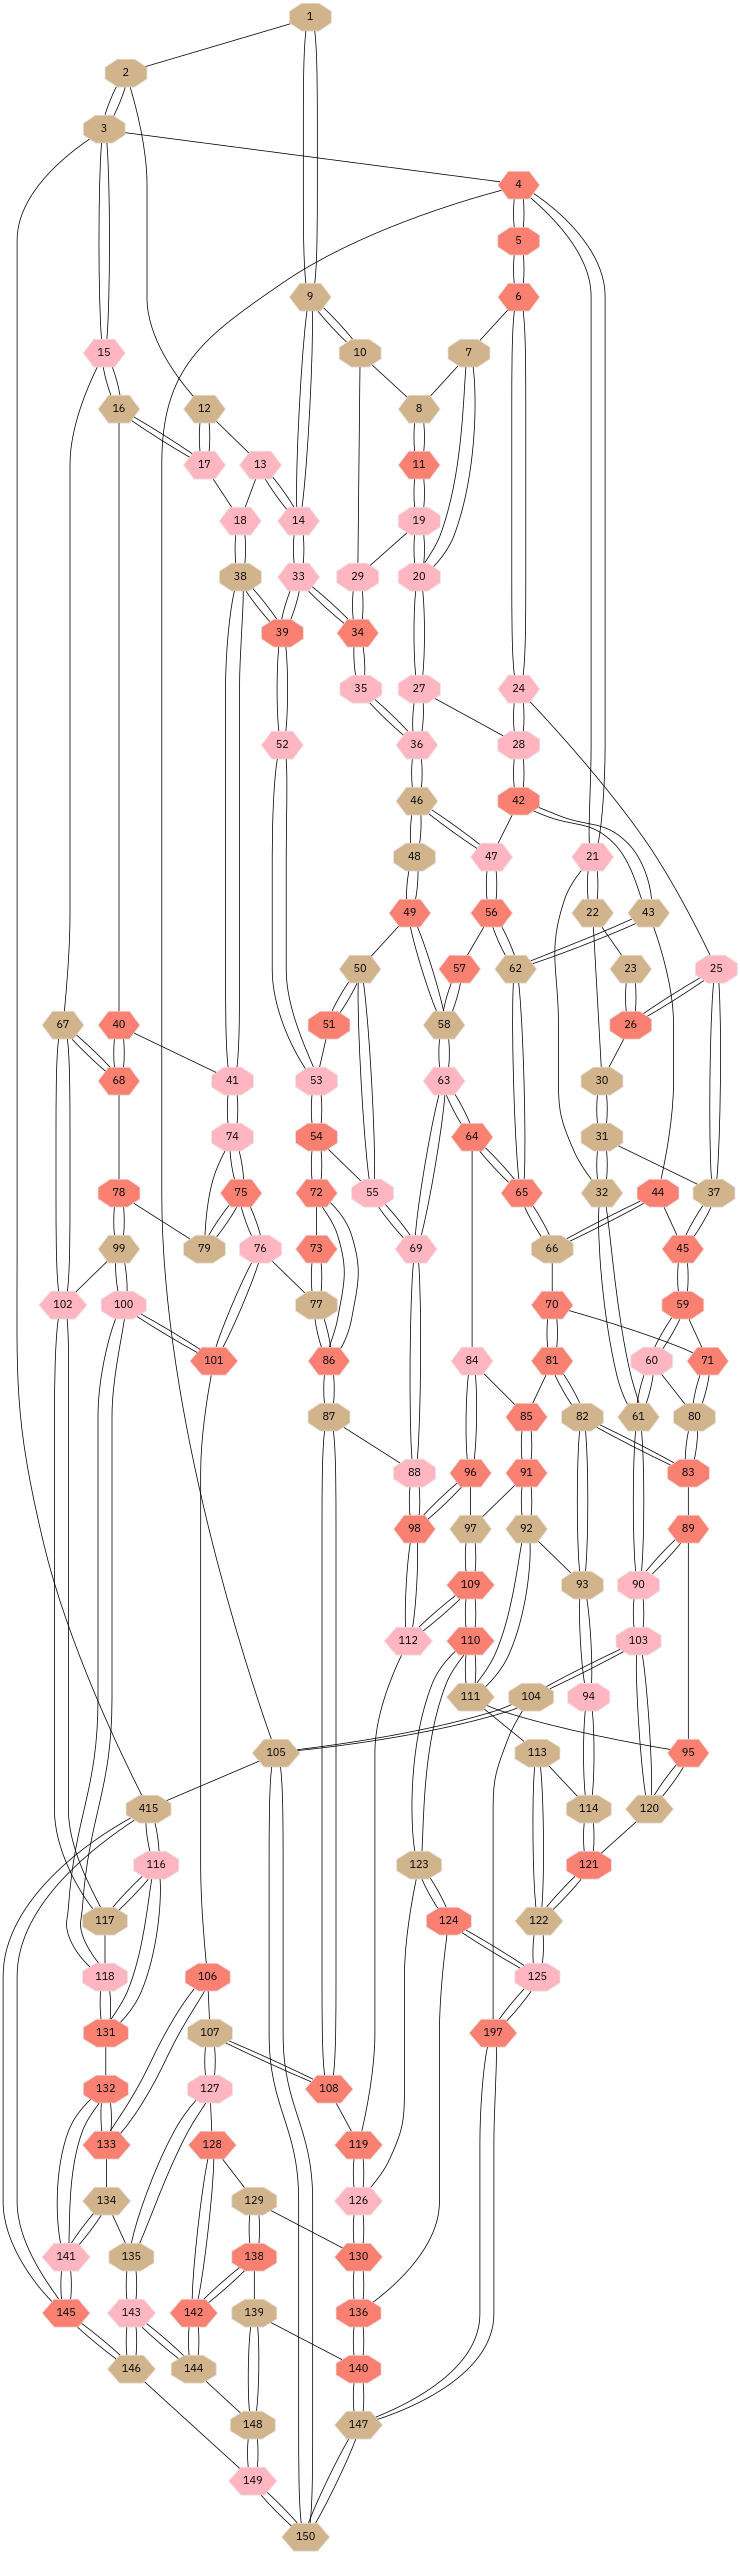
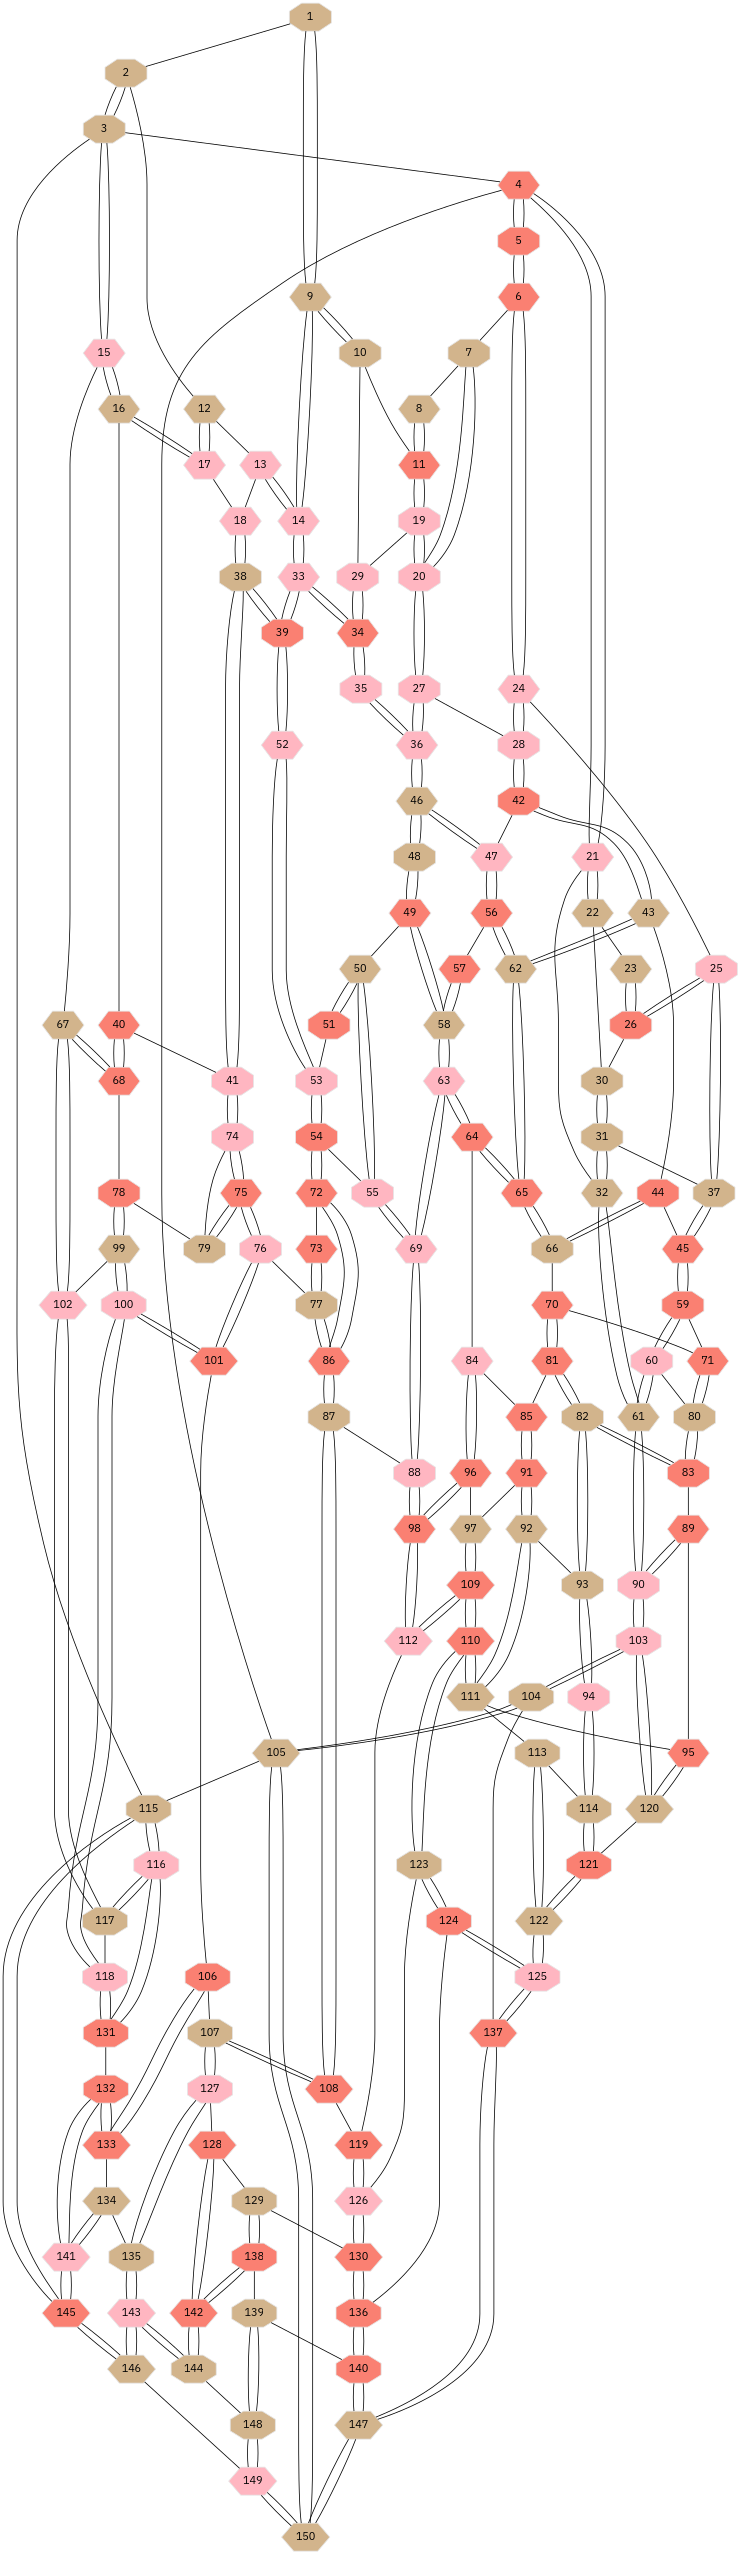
edge "10" -- "8": now "10" -- "11"
node "415": label "415" -> "115"
node "197": label "197" -> "137"
